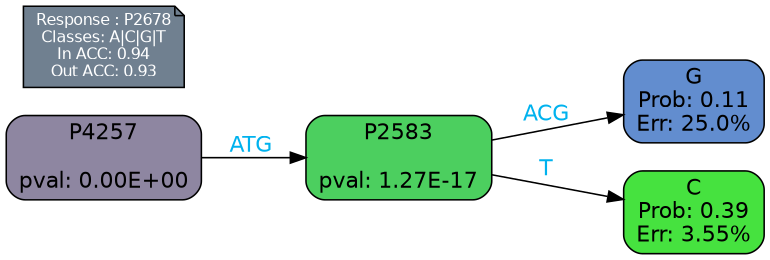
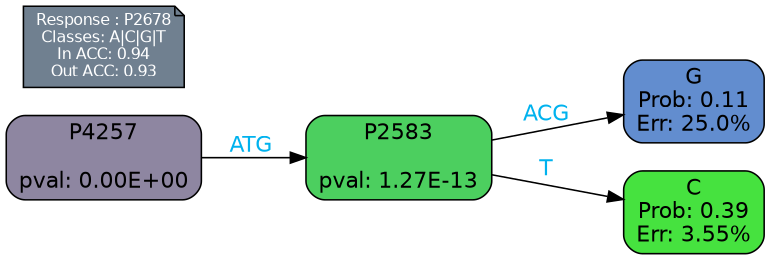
node "P2583 pval: 1.27E-17": label "P2583 pval: 1.27E-17" -> "P2583 pval: 1.27E-13"
